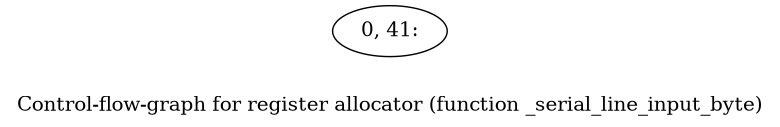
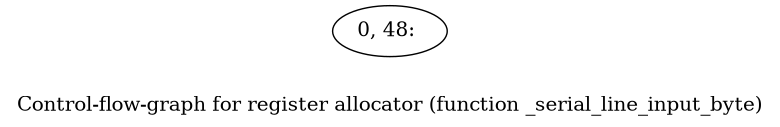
node "0, 41:": label "0, 41:" -> "0, 48:"
